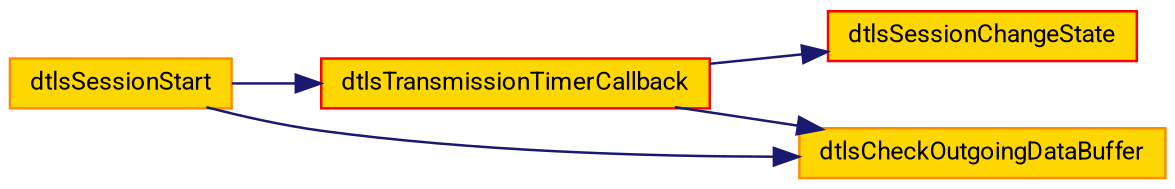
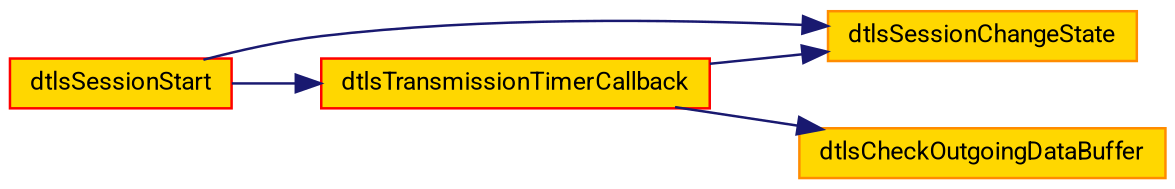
node "dtlsSessionChangeState": color red -> darkorange
node "dtlsSessionStart": color darkorange -> red
edge "dtlsSessionStart" -> "dtlsCheckOutgoingDataBuffer": now "dtlsSessionStart" -> "dtlsSessionChangeState"
